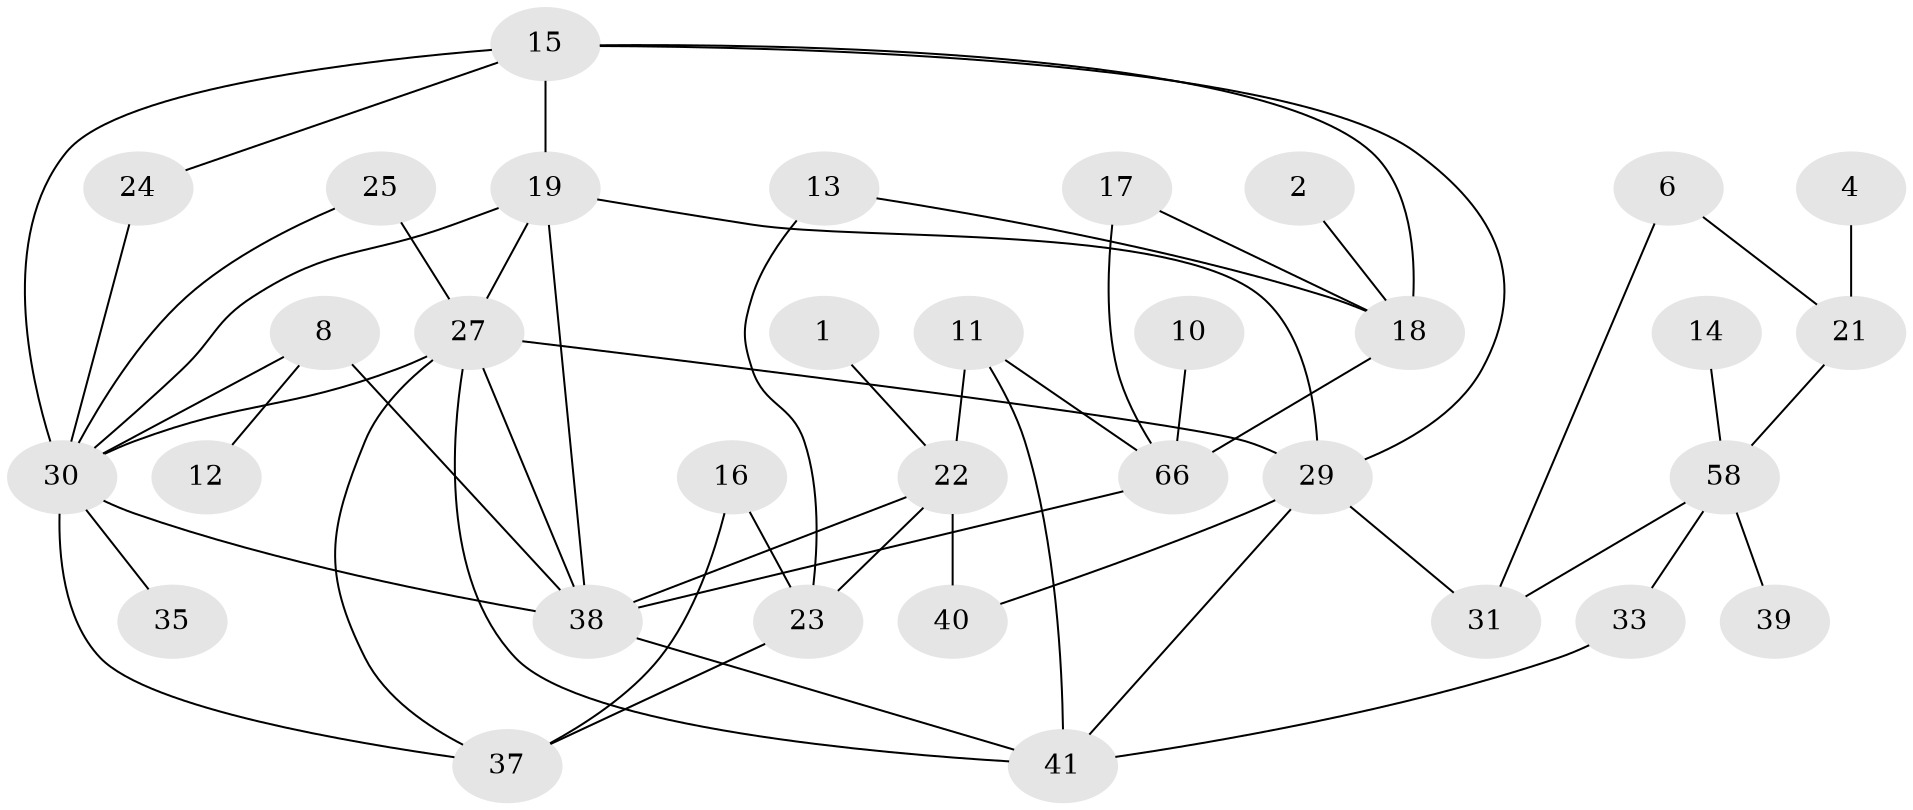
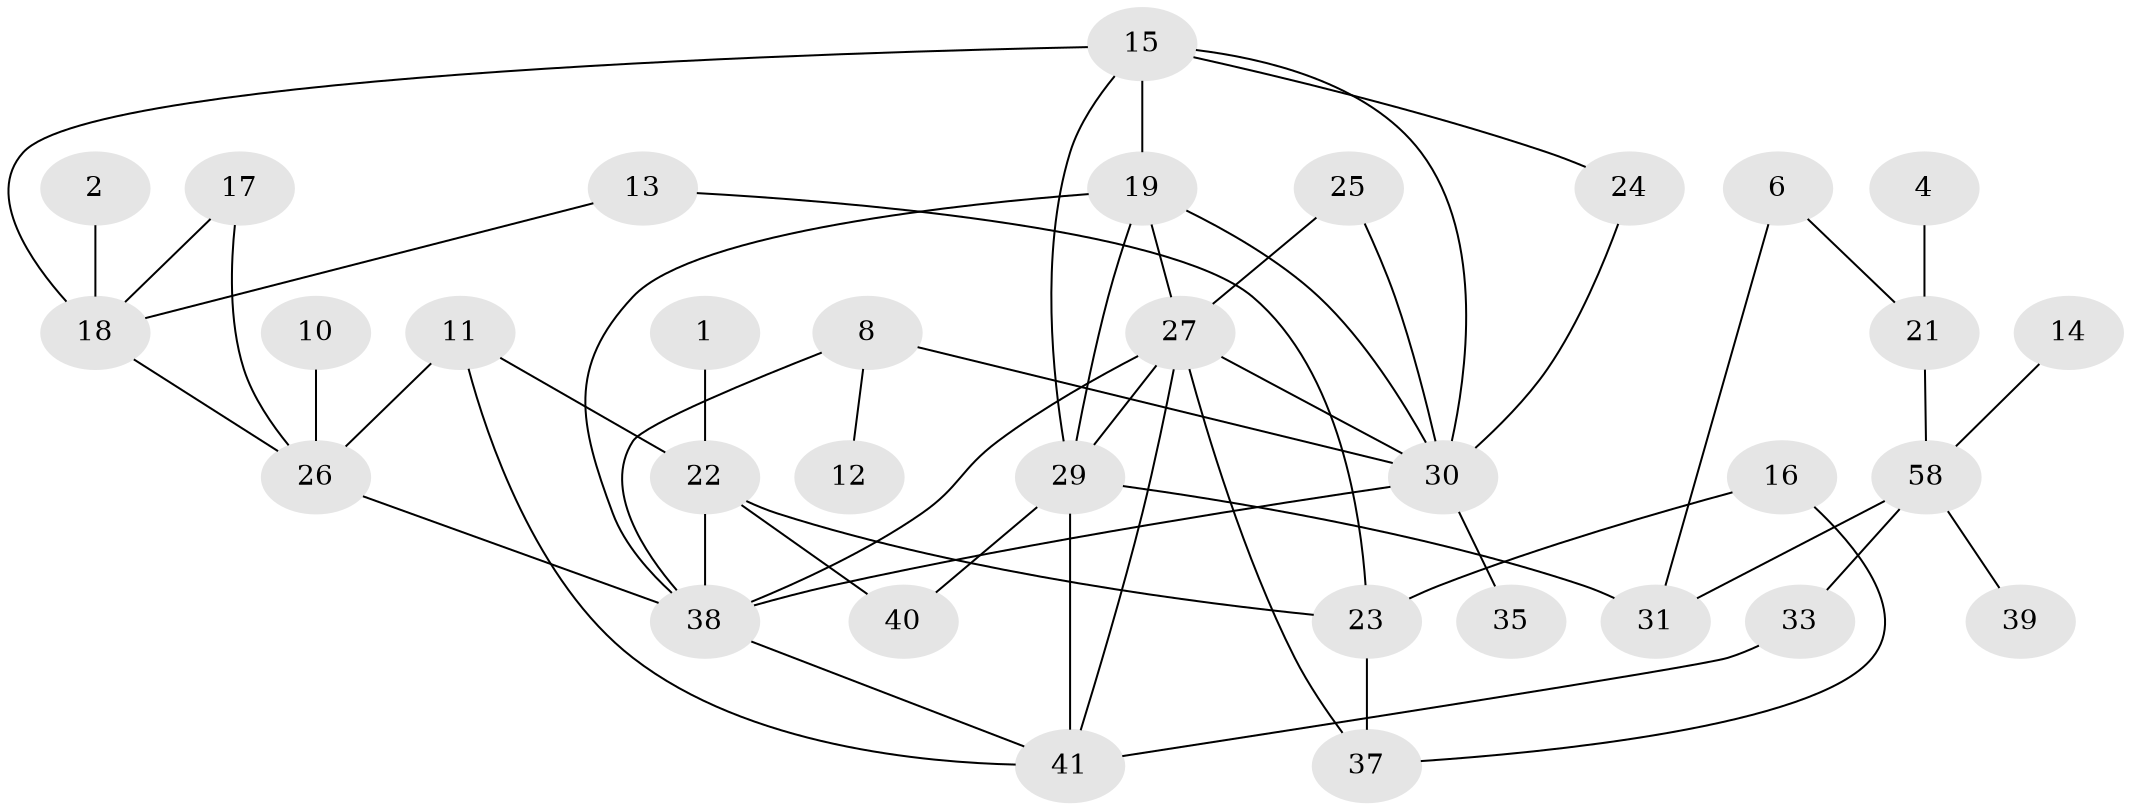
node "66": label "66" -> "26"
edge "30" -- "37": removed
